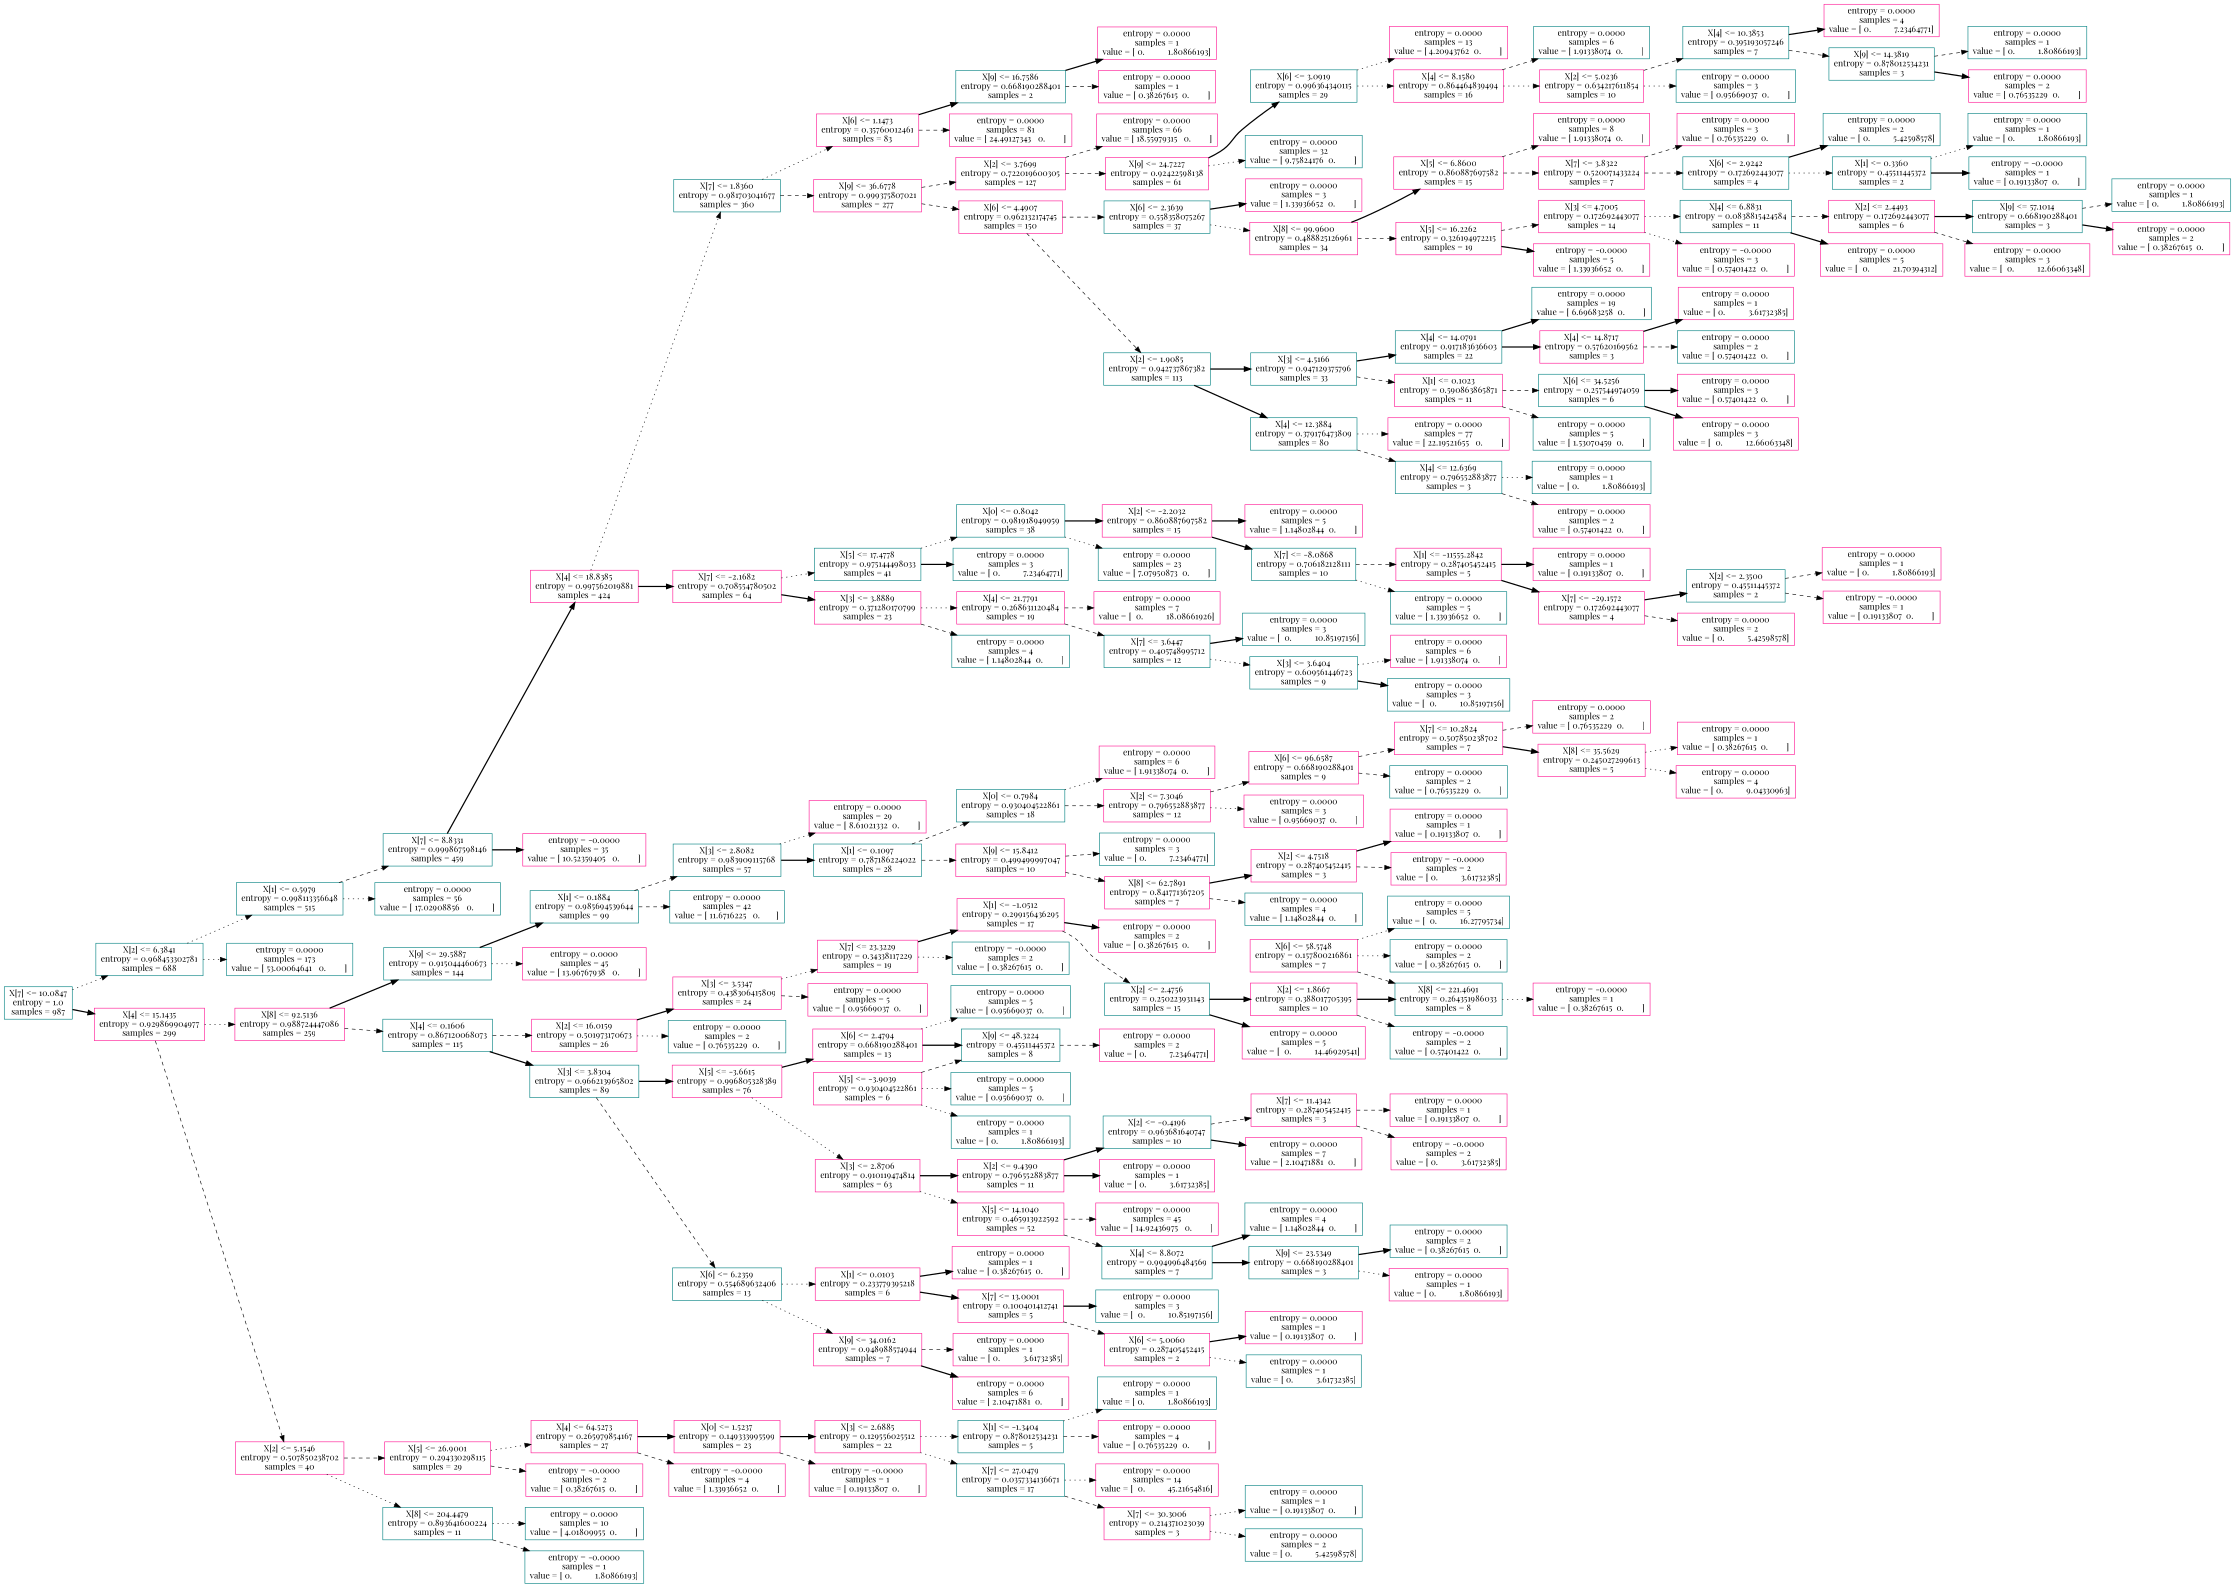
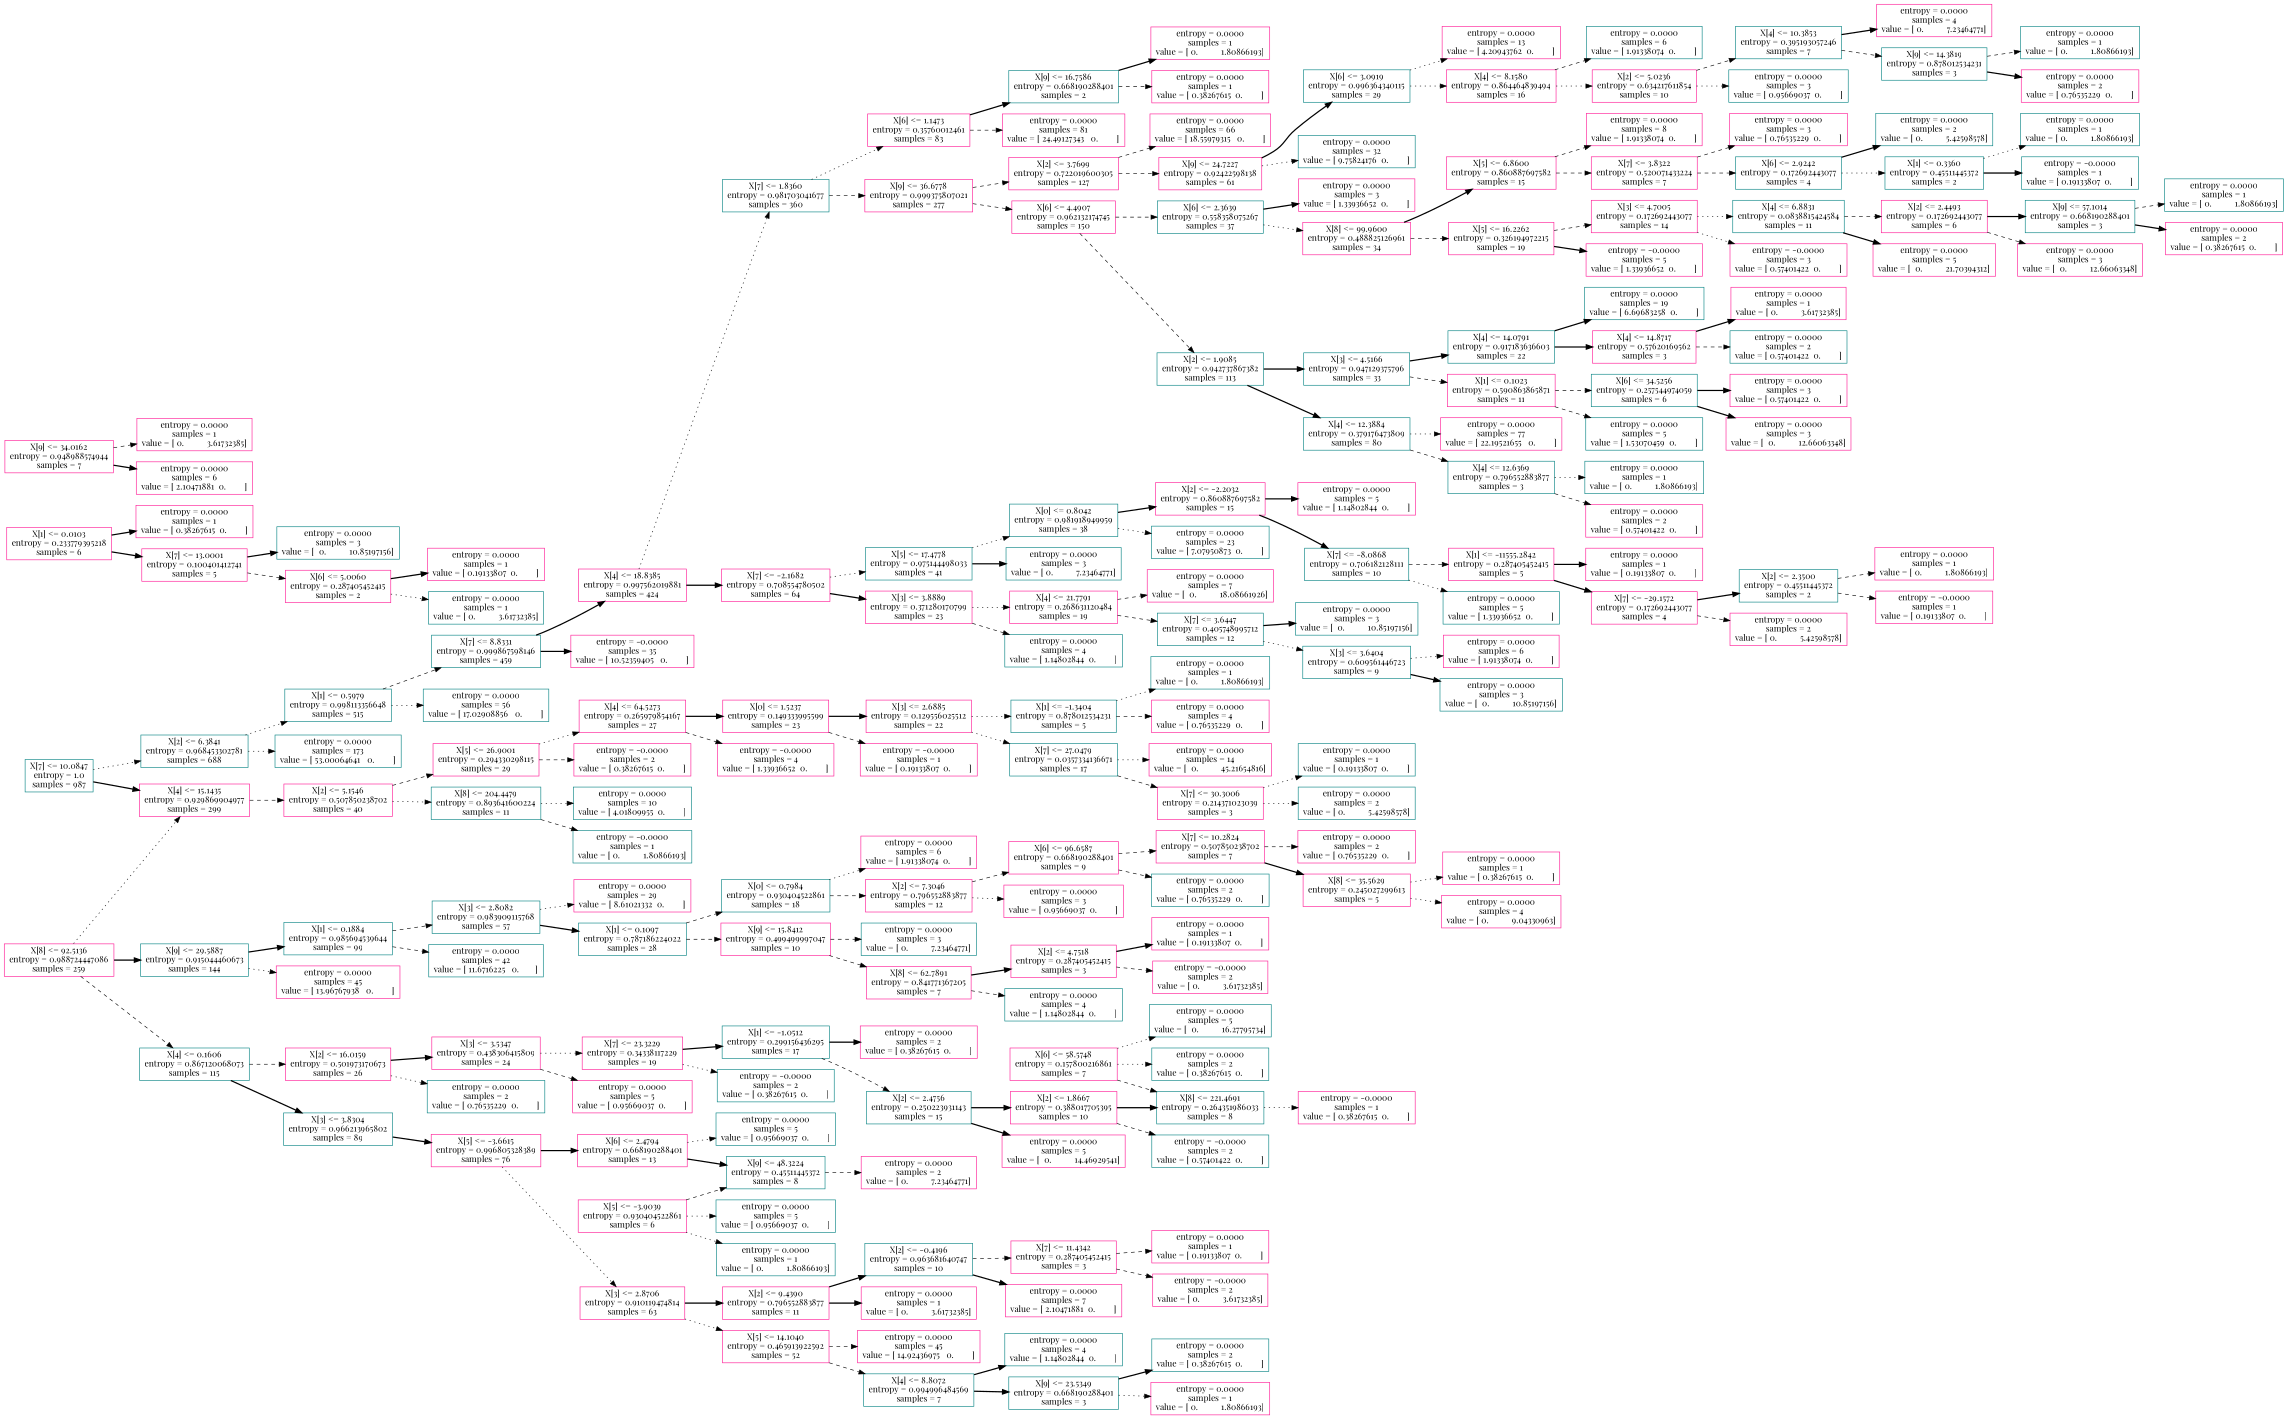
node "X[1] <= -1.0512 entropy = 0.299156436295 samples = 17": color deeppink -> teal
edge "X[4] <= 15.1435 entropy = 0.929869904977 samples = 299" -> "X[8] <= 92.5136 entropy = 0.988724447086 samples = 259": reversed
node "X[6] <= 6.2359 entropy = 0.554689632406 samples = 13": removed
